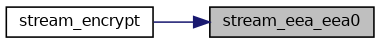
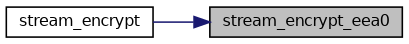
node "stream_eea_eea0": label "stream_eea_eea0" -> "stream_encrypt_eea0"
